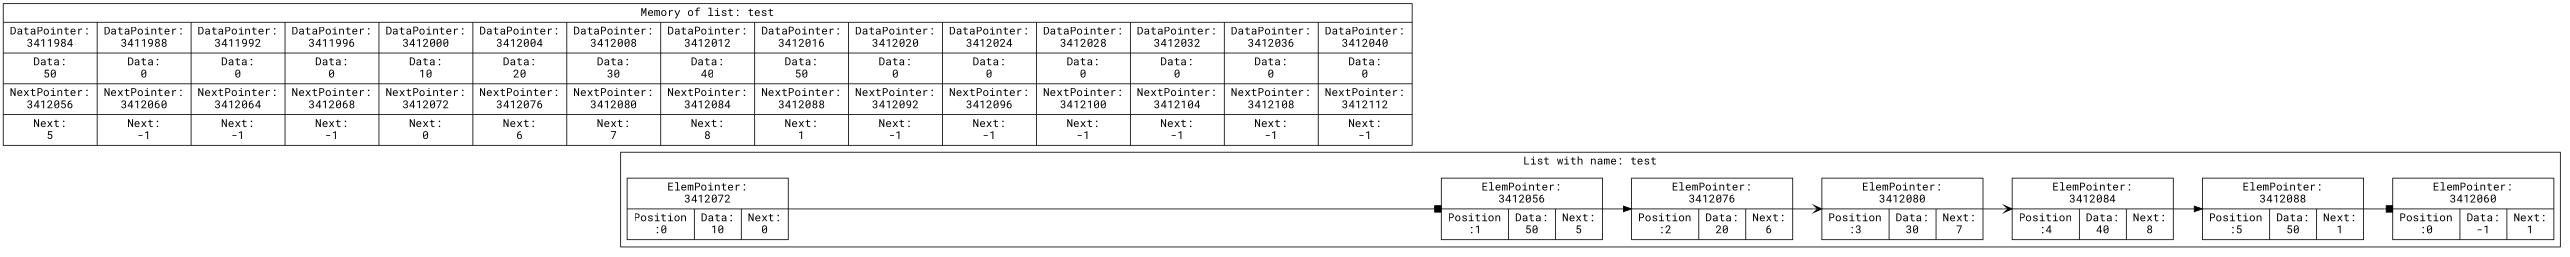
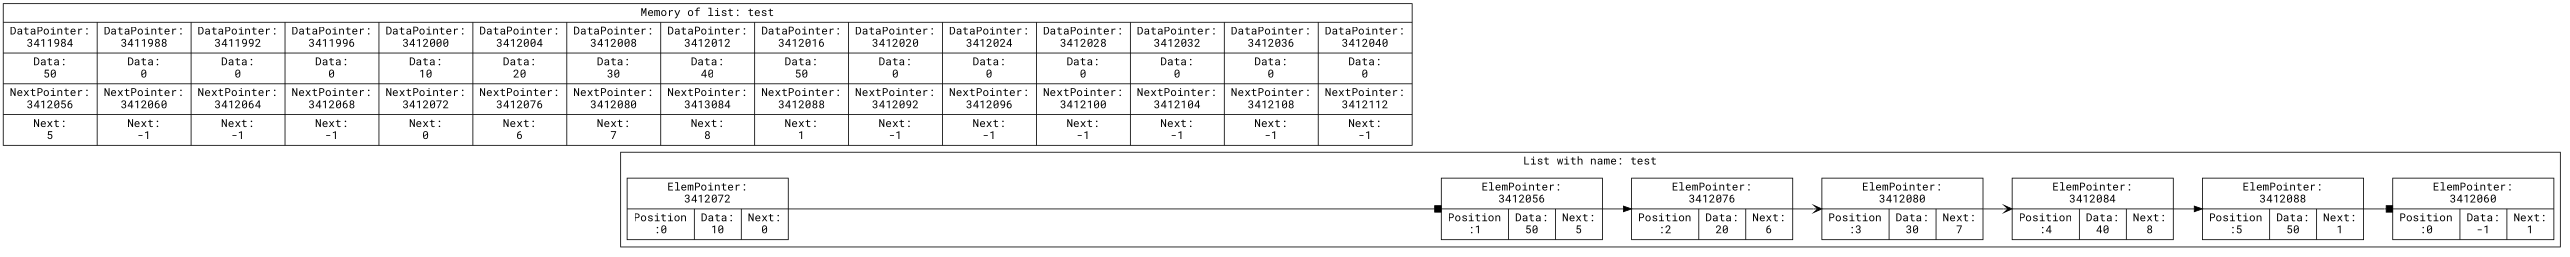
node "Memory of list: test": text "3412084" -> "3413084"
